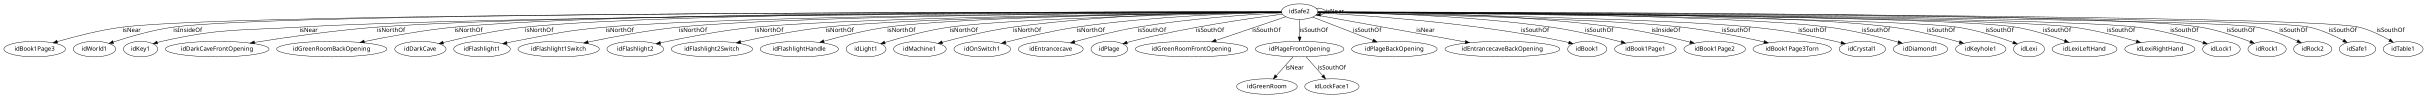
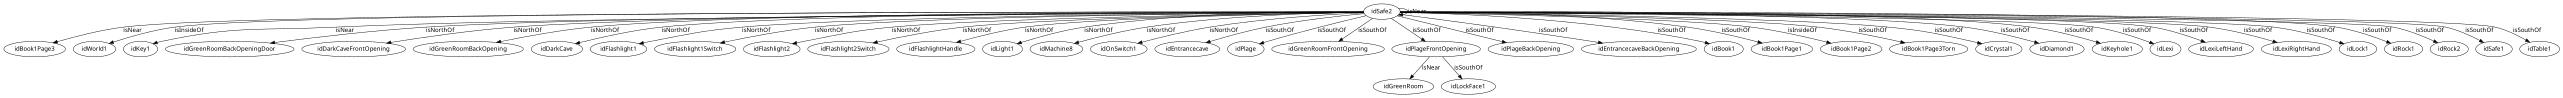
edge "idSafe2" -> "idEntrancecaveBackOpening": label "isNear" -> "isSouthOf"
node "idGreenRoomBackOpeningDoor": added
node "idMachine1": label "idMachine1" -> "idMachine8"
